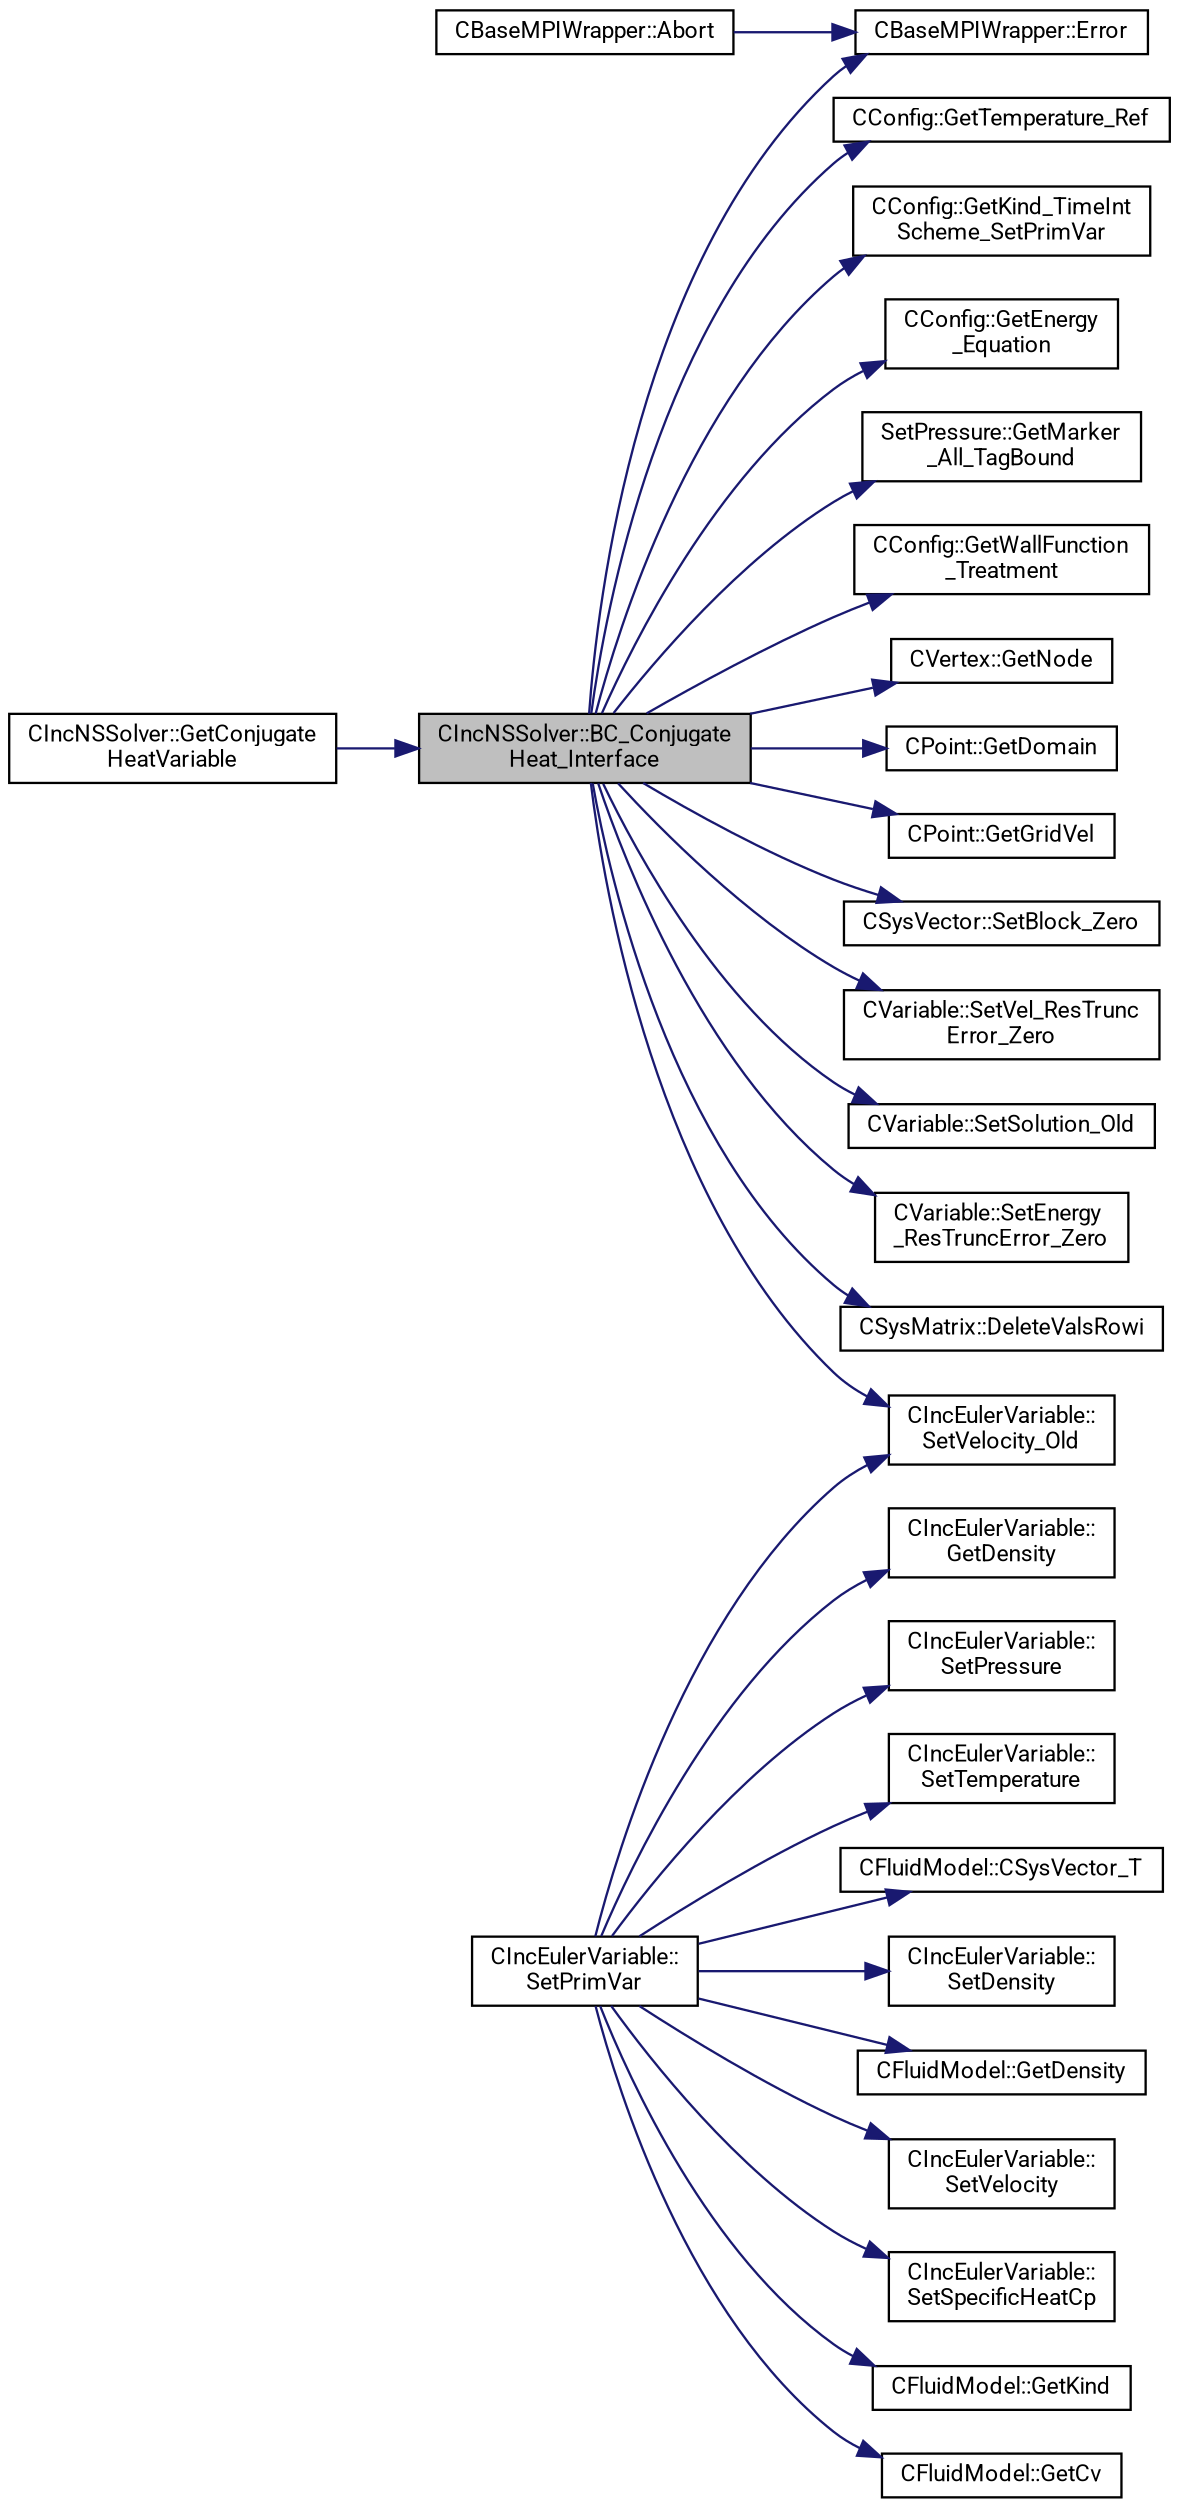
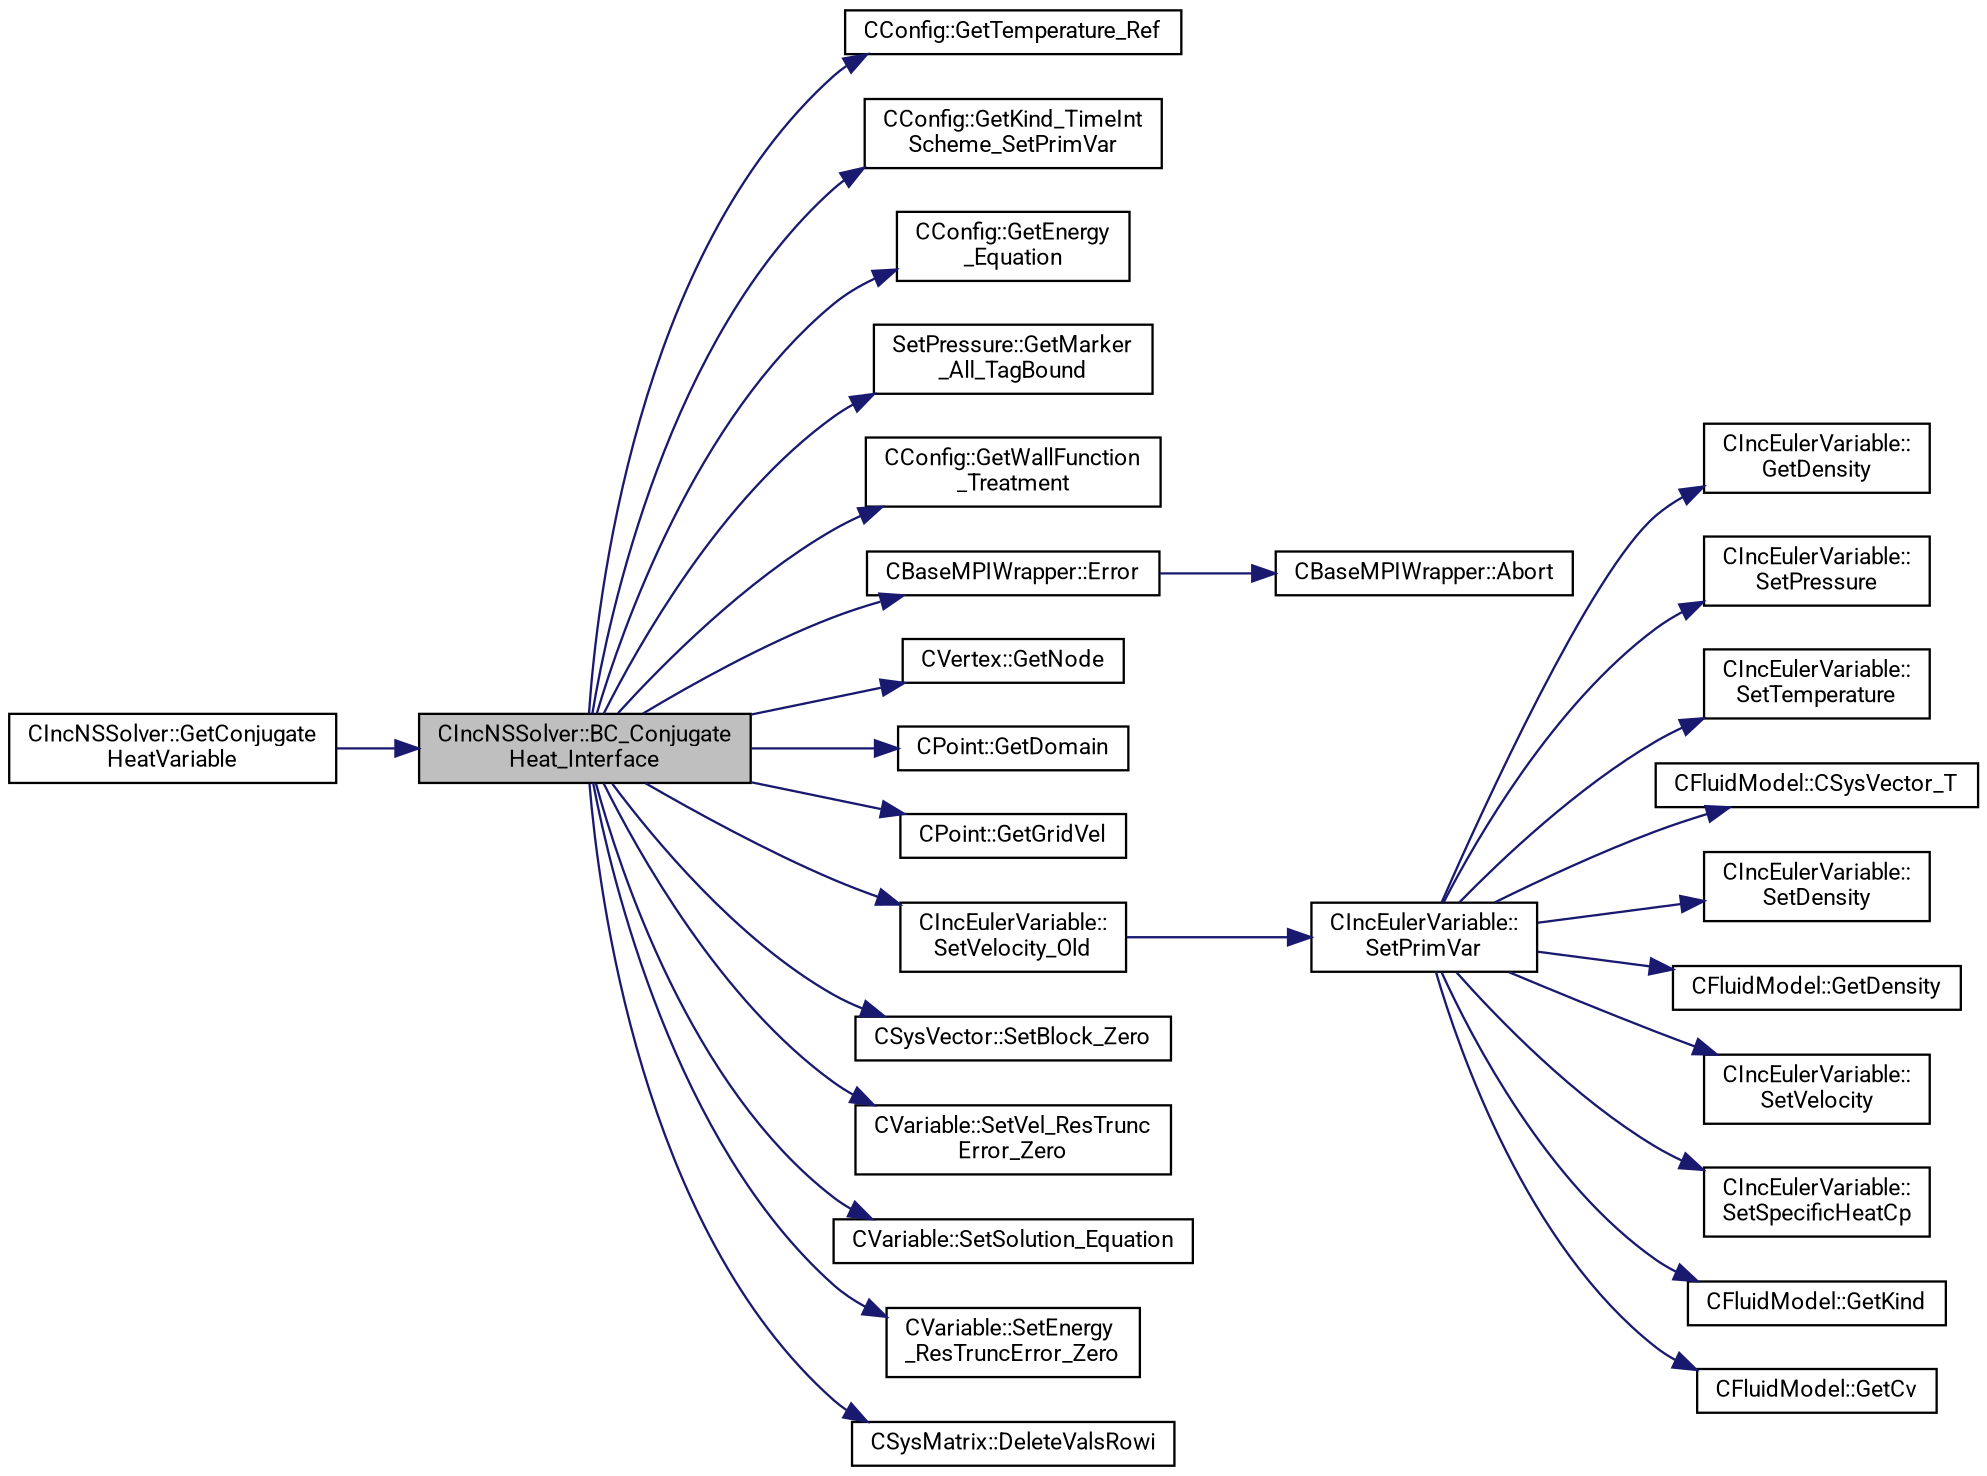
edge "CBaseMPIWrapper::Abort" -> "CBaseMPIWrapper::Error": reversed
node "CVariable::SetSolution_Old": label "CVariable::SetSolution_Old" -> "CVariable::SetSolution_Equation"
edge "CIncEulerVariable:: SetPrimVar" -> "CIncEulerVariable:: SetVelocity_Old": reversed
